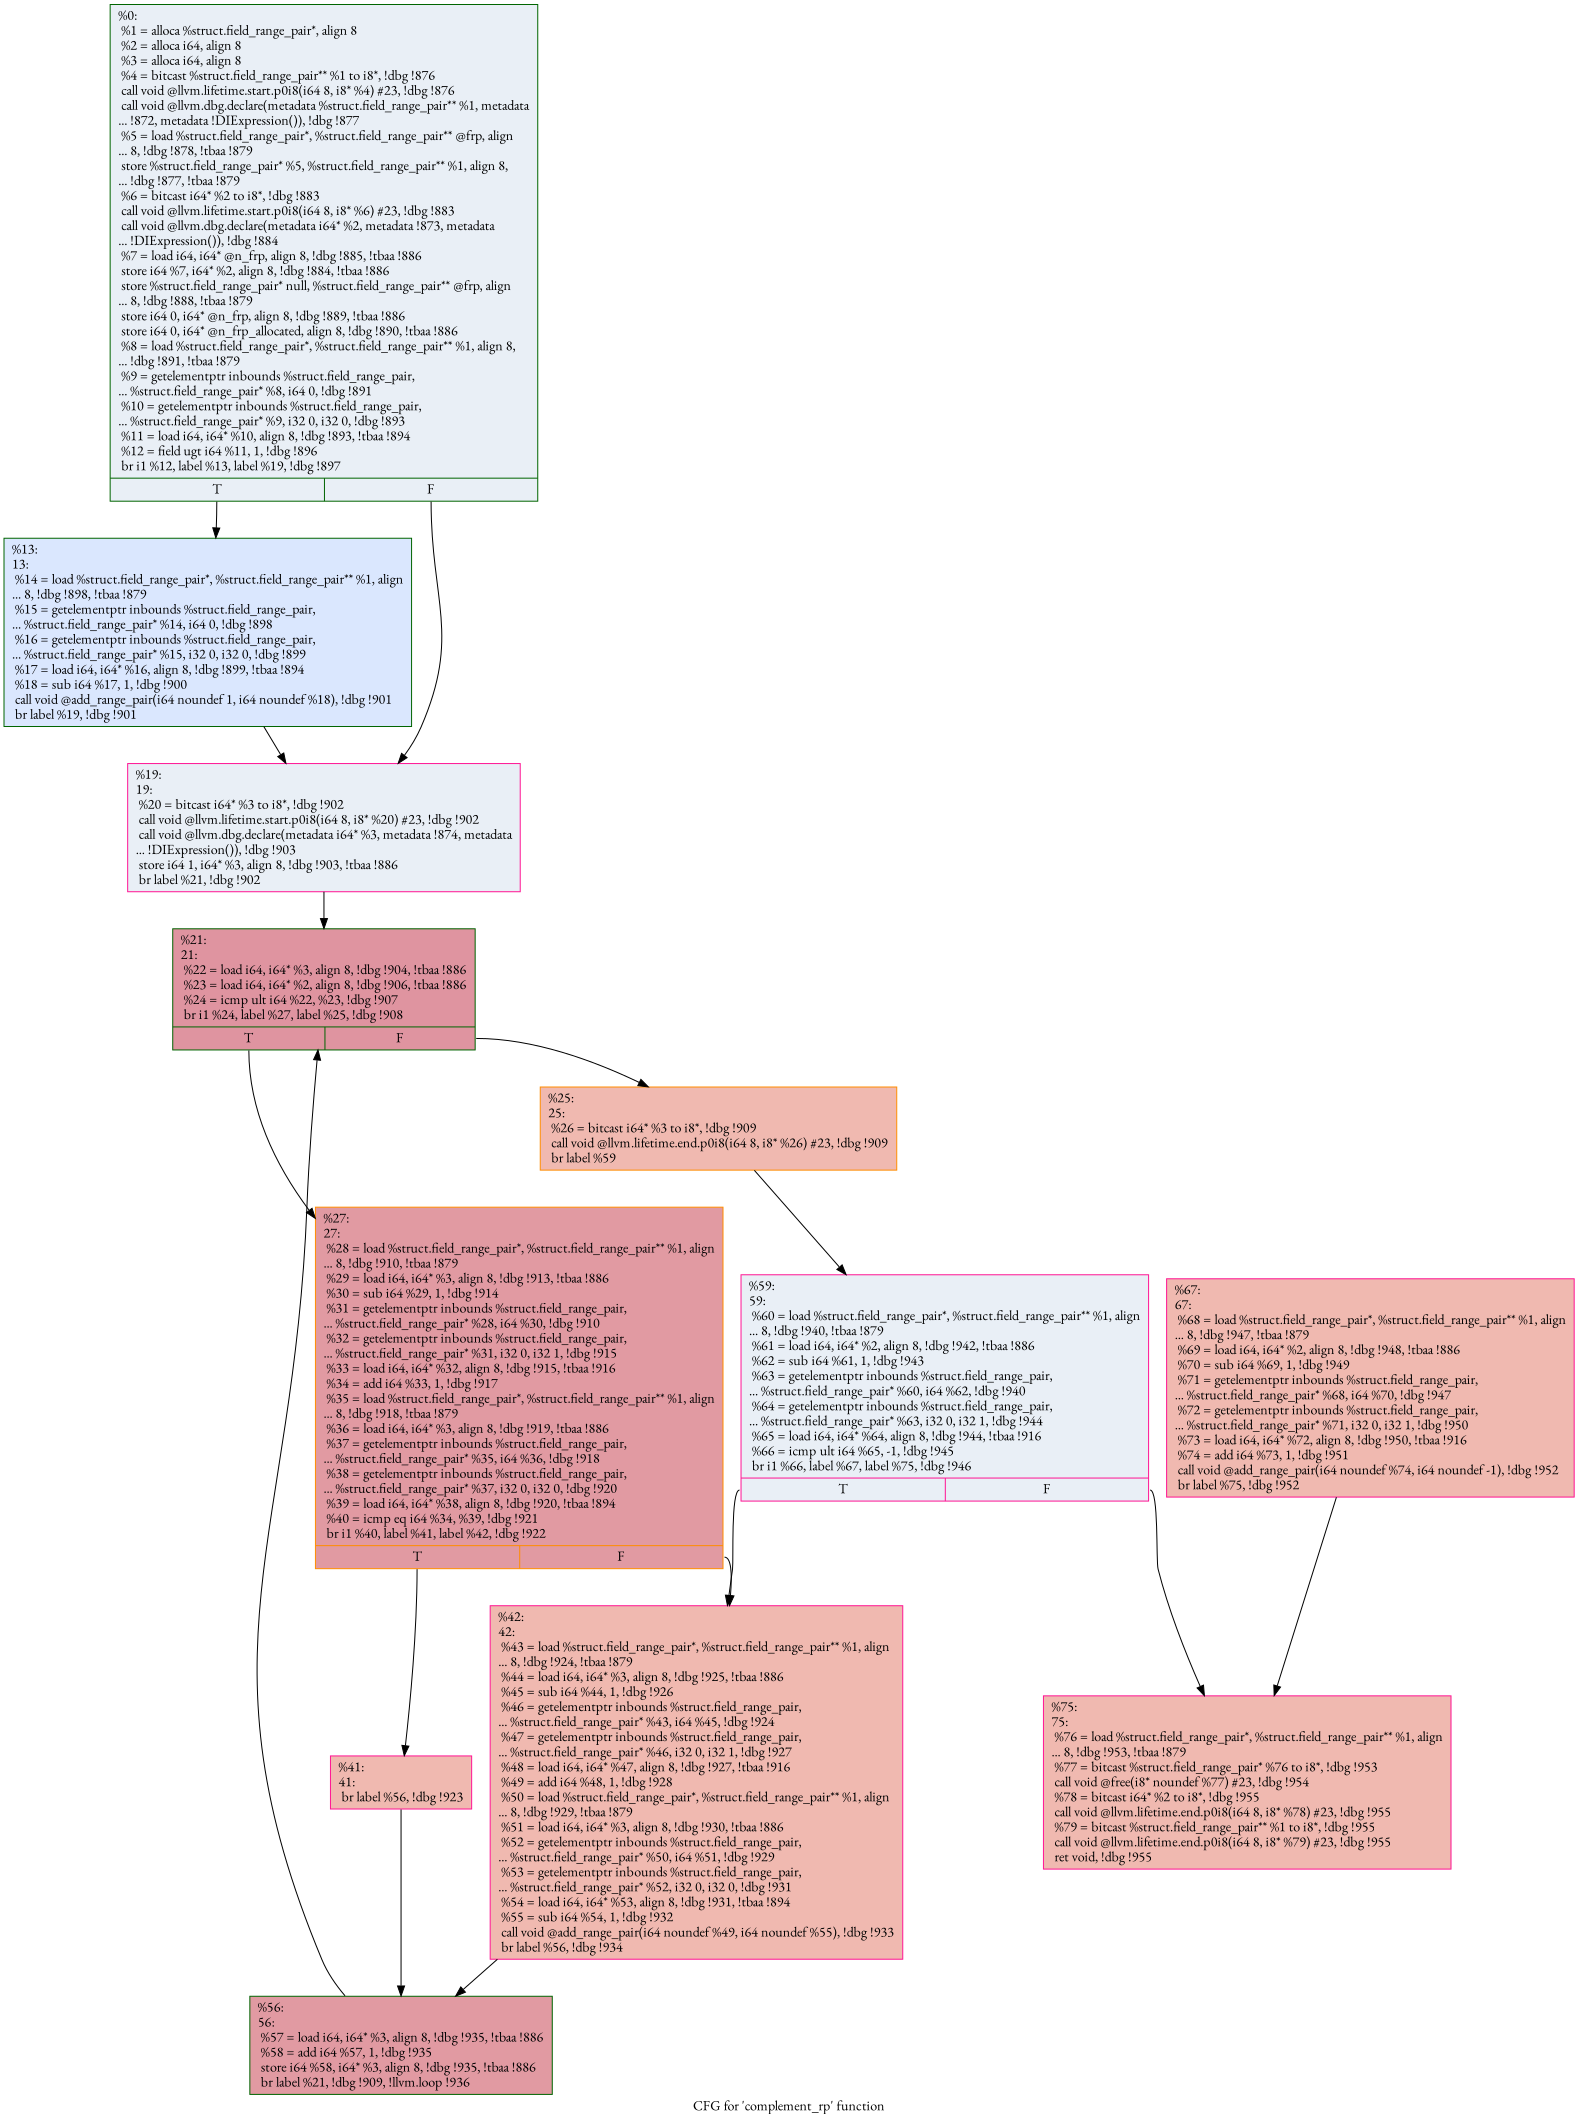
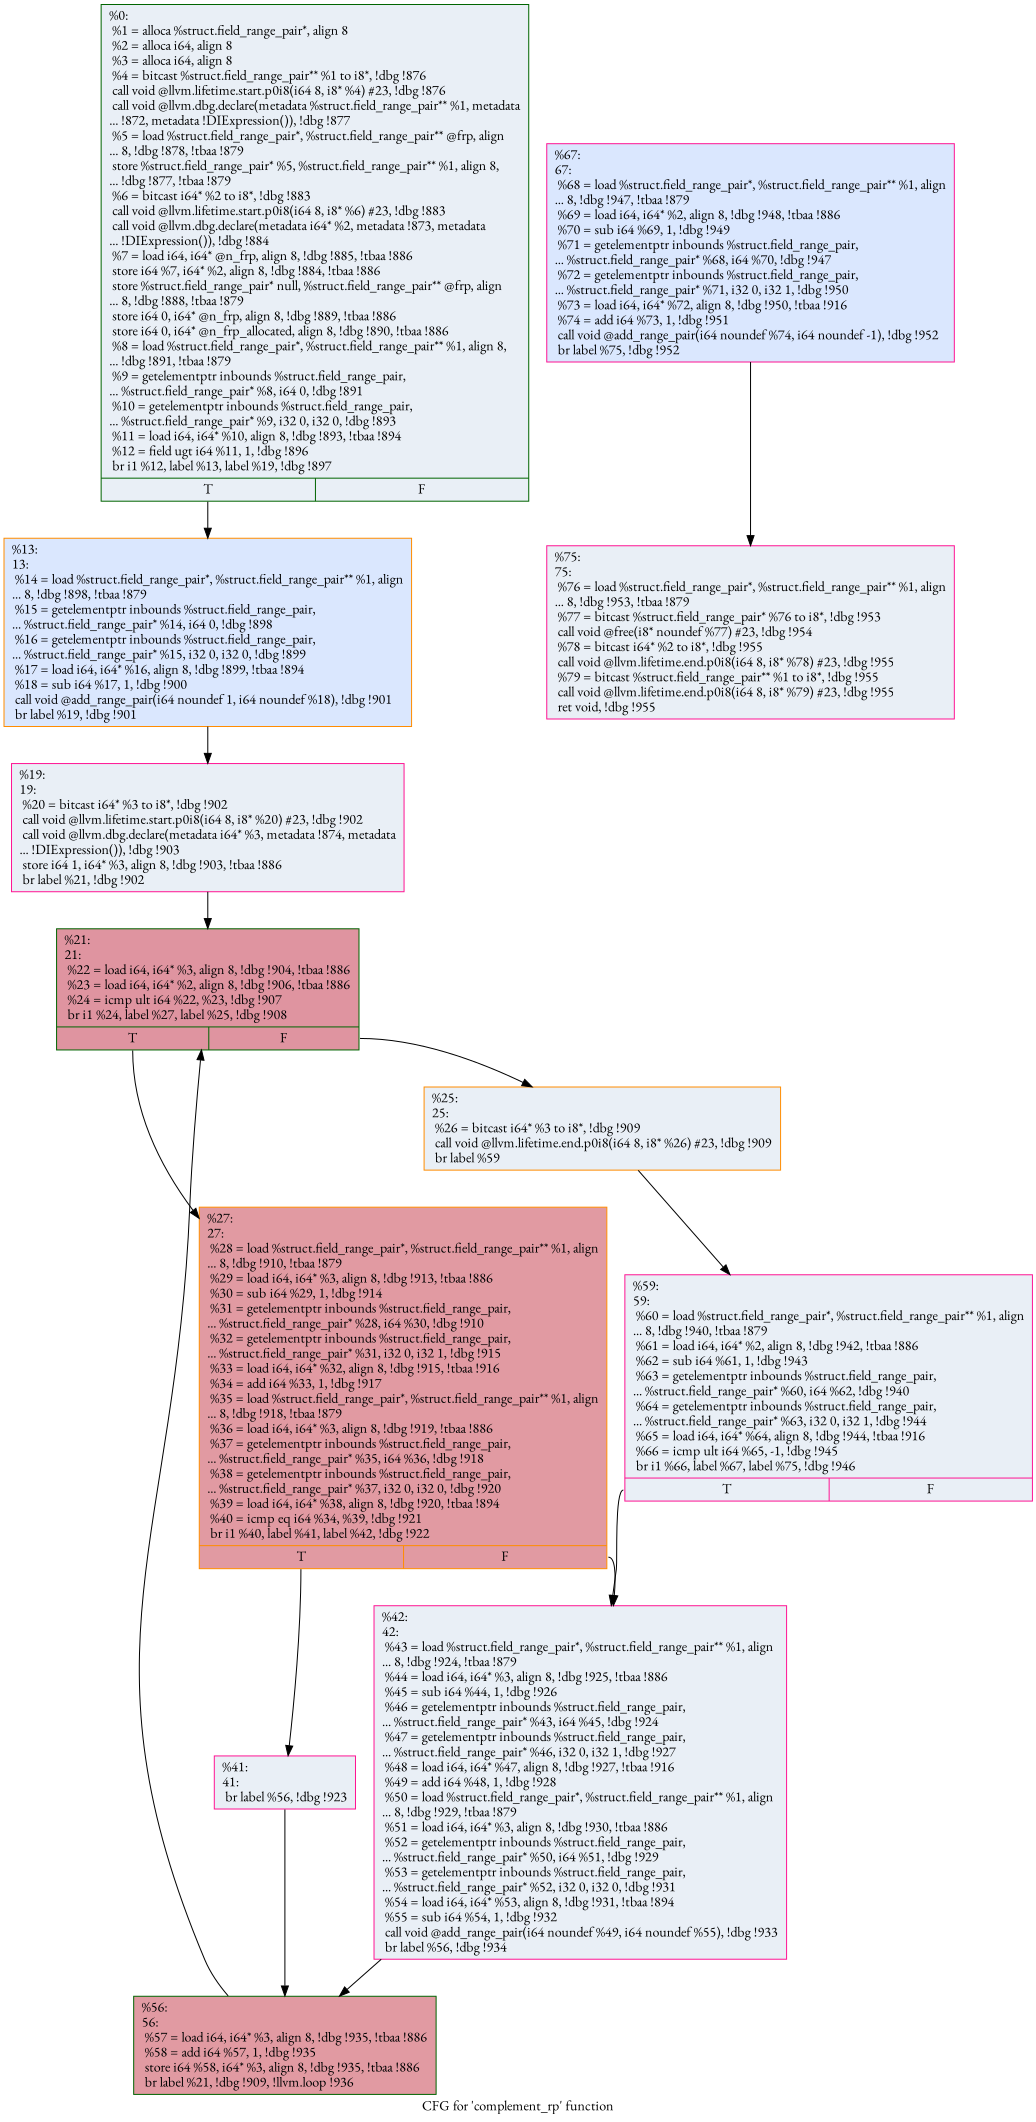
node "%13:": color darkgreen -> darkorange
edge "%0:" -> "%19:": removed
node "%25:": fillcolor #de614d70 -> #cedaeb70
node "%67:": fillcolor #de614d70 -> #abc8fd70
edge "%59:" -> "%75:": removed
node "%41:": fillcolor #de614d70 -> #cedaeb70
node "%42:": fillcolor #de614d70 -> #cedaeb70
node "%75:": fillcolor #de614d70 -> #cedaeb70
